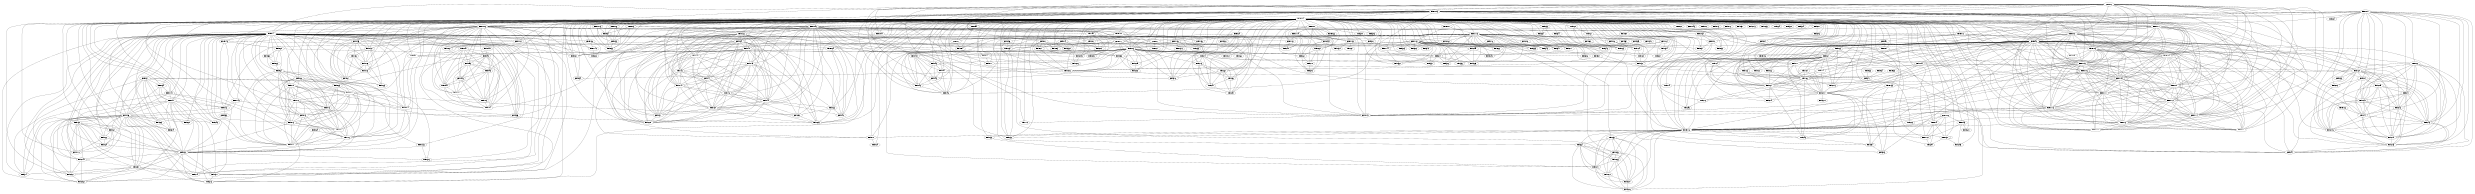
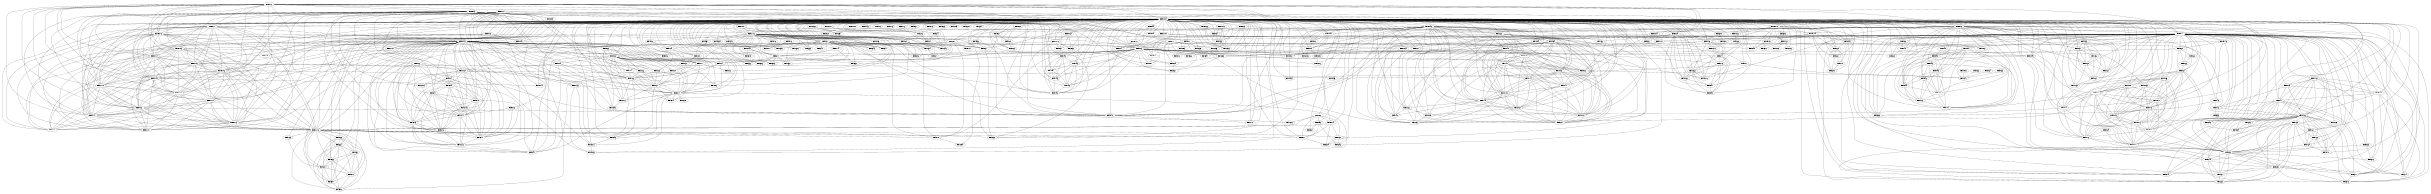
node "QDi_009": added
node "QDi_268": added
node "QDi_297": added
node "QDi_008": added
